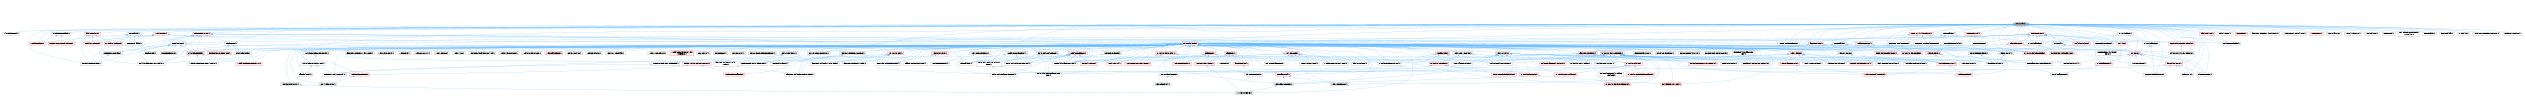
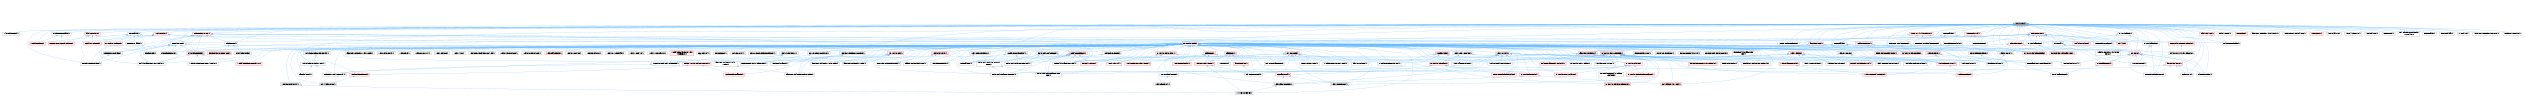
node "MeshUVPacking.h": added
node "IntrTriangle2AxisAligned Box2.h": label "IntrTriangle2AxisAligned Box2.h" -> "WeightMapUtil2AxisAligned Box2.h"
